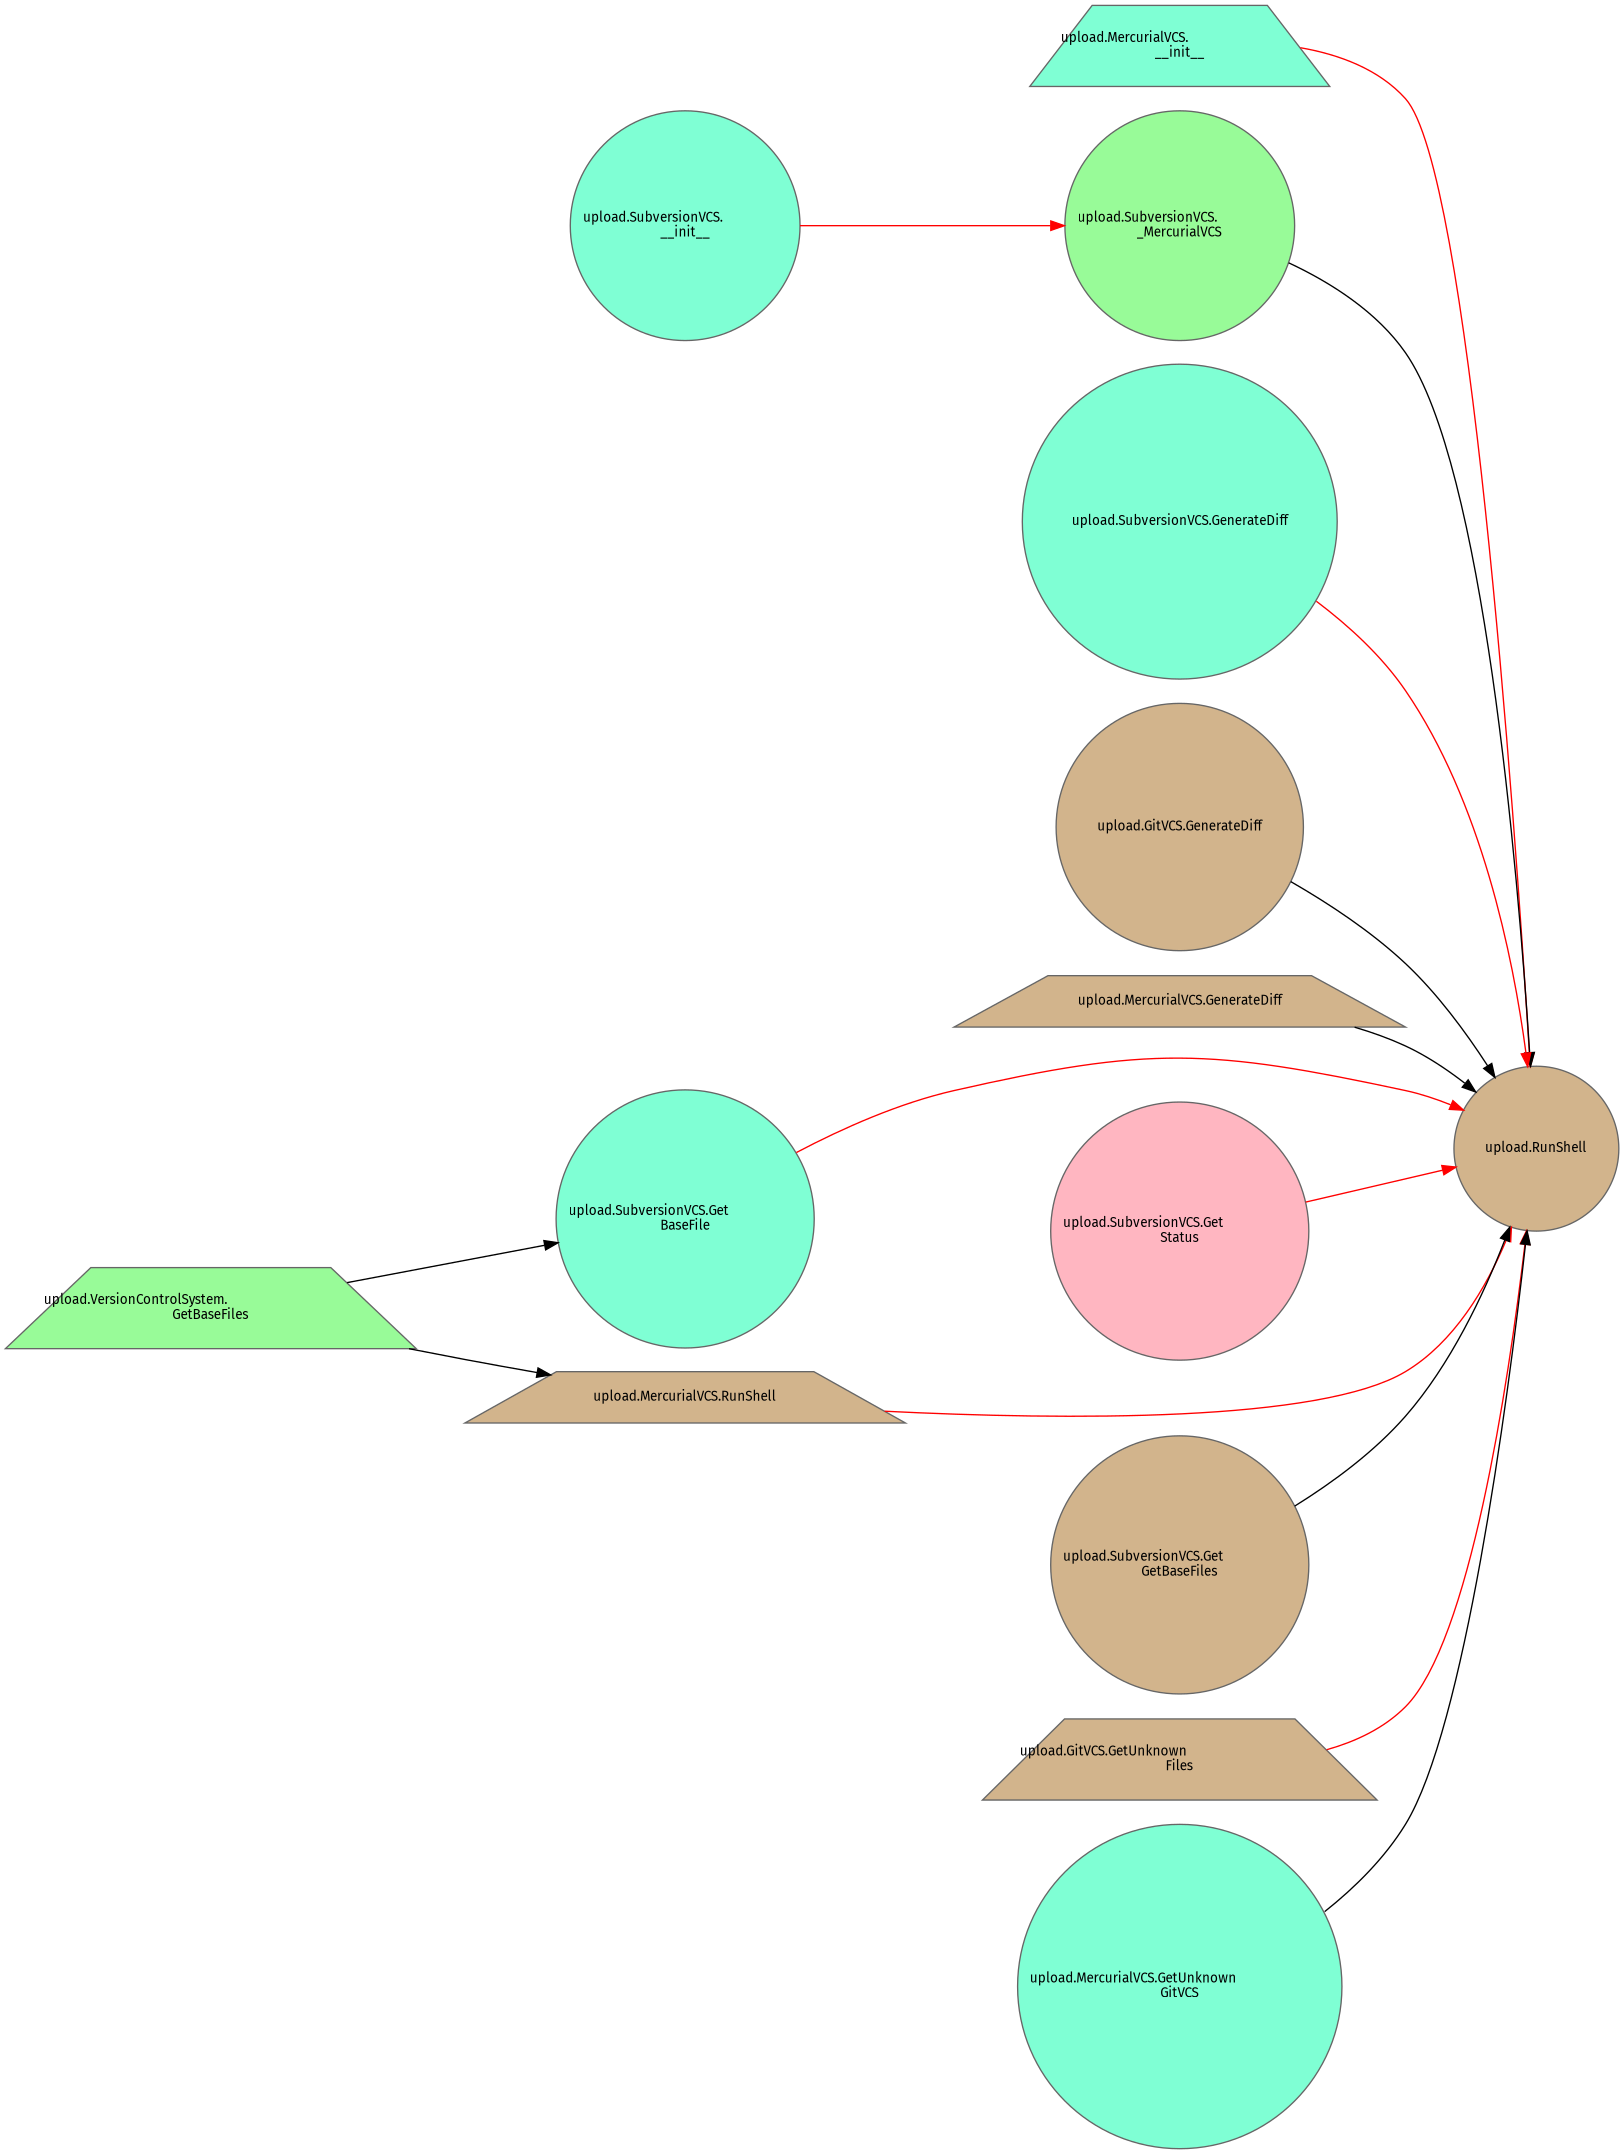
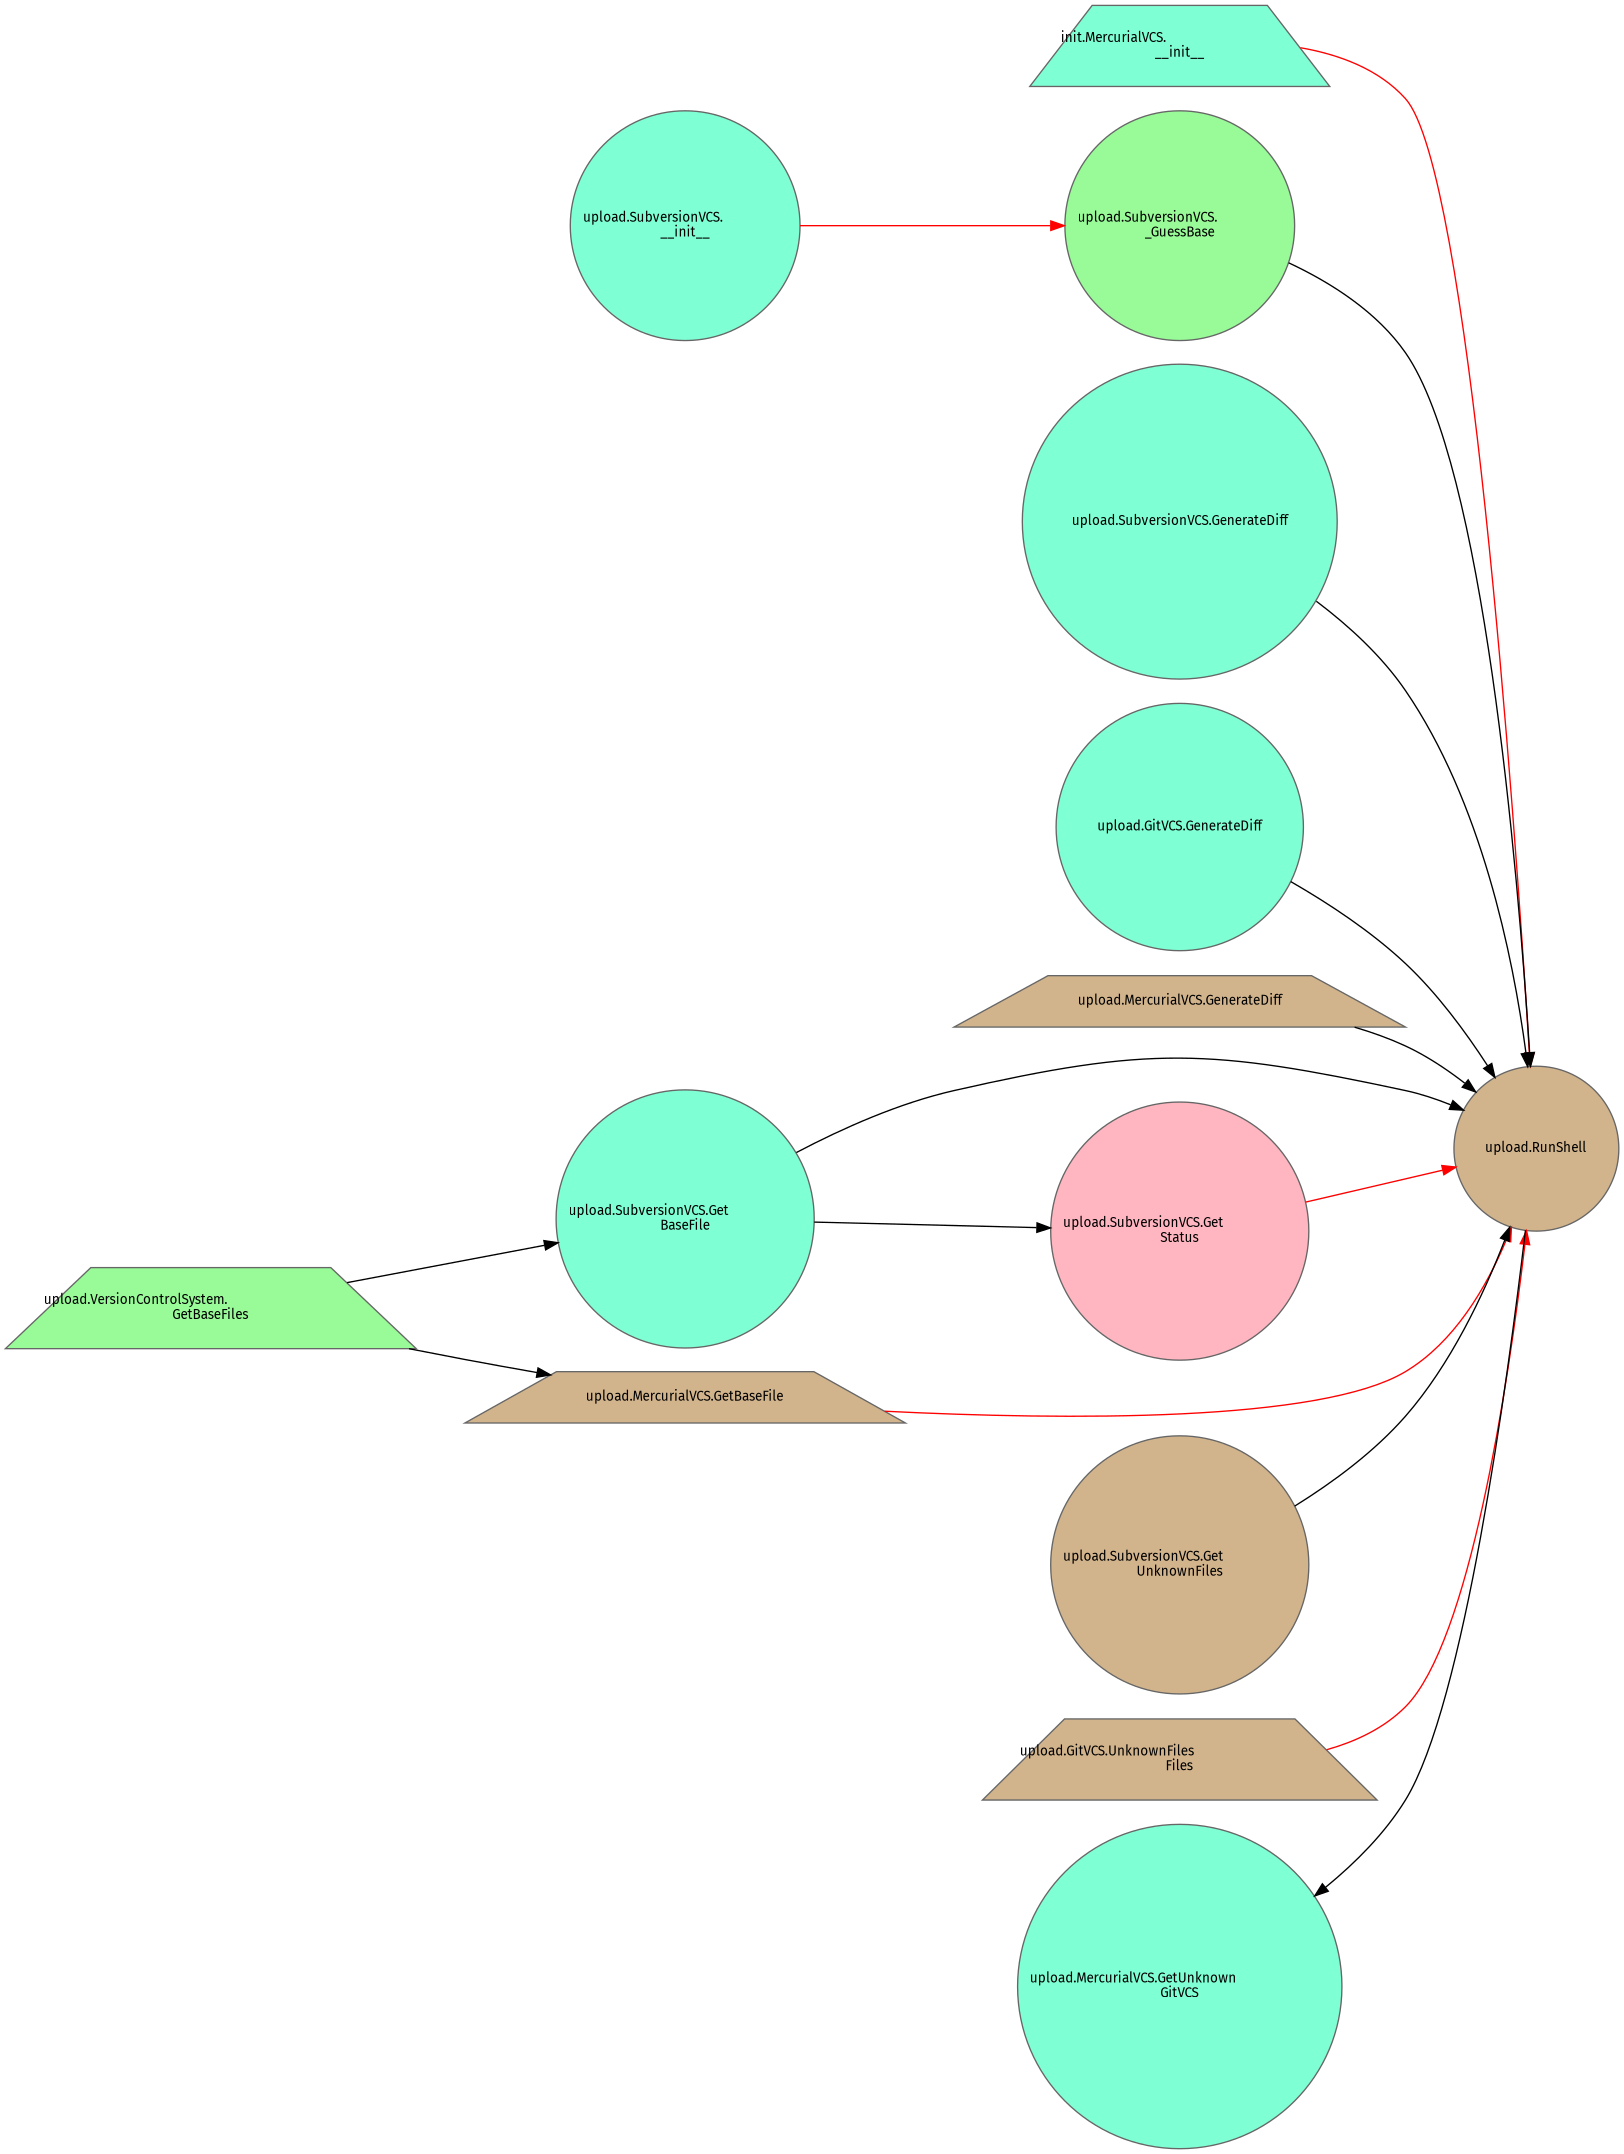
node "upload.MercurialVCS. __init__": label "upload.MercurialVCS. __init__" -> "init.MercurialVCS. __init__"
node "upload.SubversionVCS. _MercurialVCS": label "upload.SubversionVCS. _MercurialVCS" -> "upload.SubversionVCS. _GuessBase"
edge "upload.SubversionVCS.GenerateDiff" -> "upload.RunShell": color red -> black
node "upload.GitVCS.GenerateDiff": fillcolor tan -> aquamarine
edge "upload.SubversionVCS.Get BaseFile" -> "upload.RunShell": color red -> black
edge "upload.SubversionVCS.Get BaseFile" -> "upload.SubversionVCS.Get Status": added
node "upload.MercurialVCS.RunShell": label "upload.MercurialVCS.RunShell" -> "upload.MercurialVCS.GetBaseFile"
node "upload.SubversionVCS.Get GetBaseFiles": label "upload.SubversionVCS.Get GetBaseFiles" -> "upload.SubversionVCS.Get UnknownFiles"
edge "upload.MercurialVCS.GetUnknown GitVCS" -> "upload.RunShell": reversed
node "upload.GitVCS.GetUnknown Files": label "upload.GitVCS.GetUnknown Files" -> "upload.GitVCS.UnknownFiles Files"
